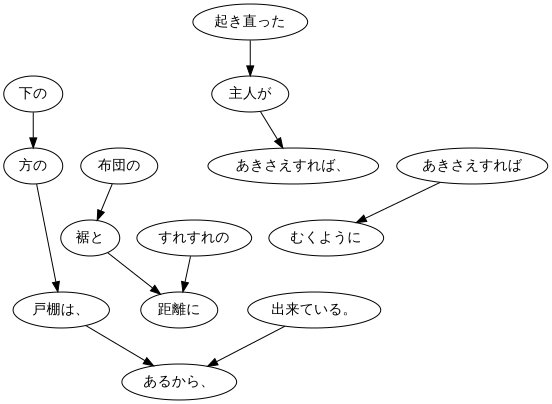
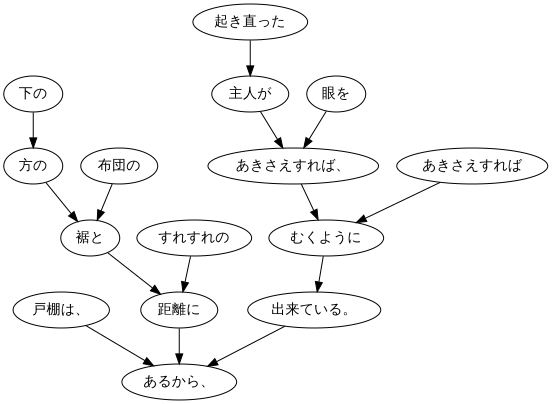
node "眼を": added
edge "あきさえすれば、" -> "むくように": added
edge "方の" -> "戸棚は、": now "方の" -> "裾と"
edge "むくように" -> "出来ている。": added
edge "距離に" -> "あるから、": added
